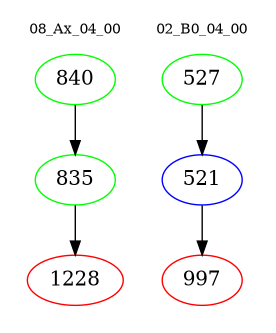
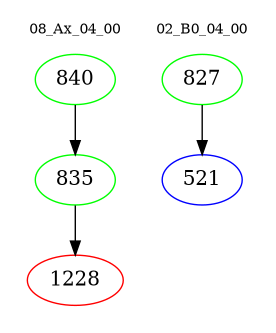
node "527": label "527" -> "827"
node "997": removed
